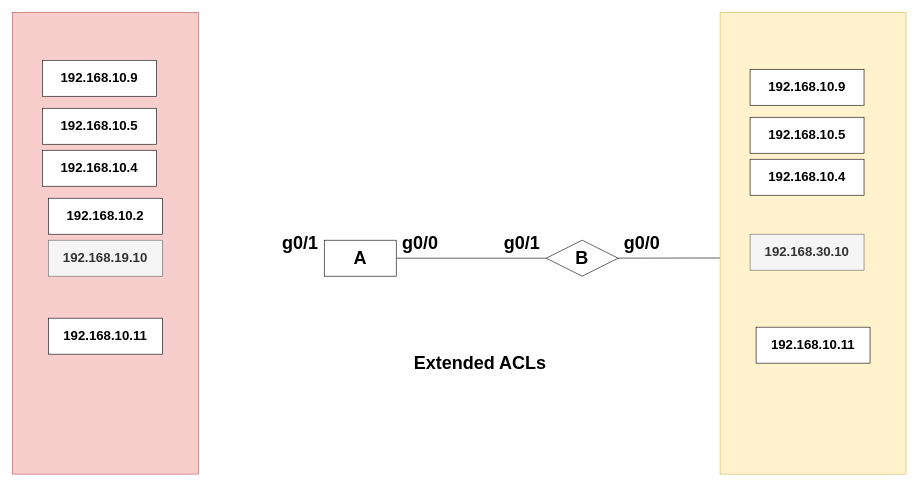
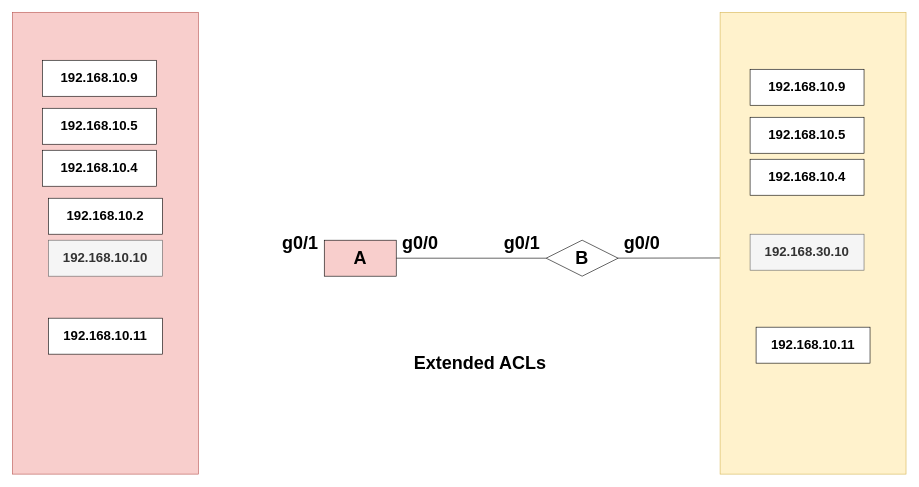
node "192.168.19.10": label "192.168.19.10" -> "192.168.10.10"
node "A": fillcolor #ffffff -> #f8cecc
